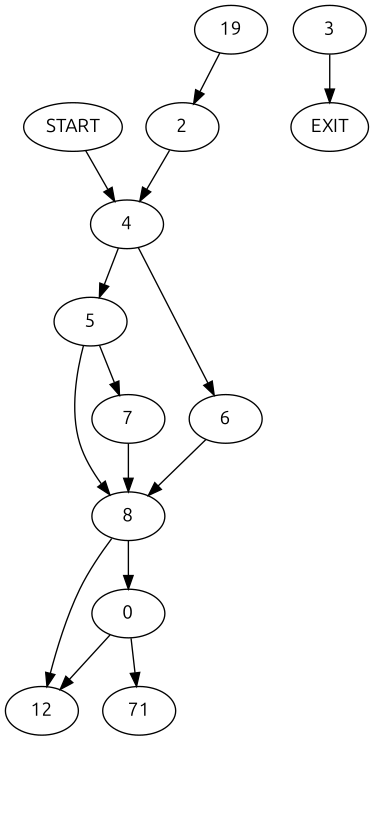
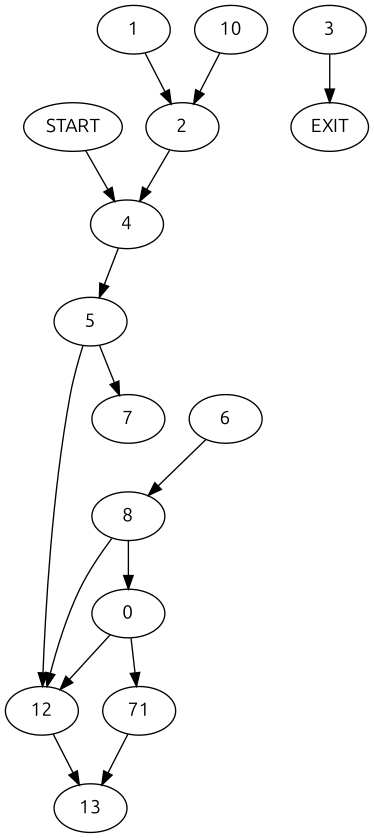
node "1": added
node "19": label "19" -> "10"
edge "4" -> "6": removed
edge "5" -> "8": now "5" -> "12"
edge "7" -> "8": removed
node "13": added
